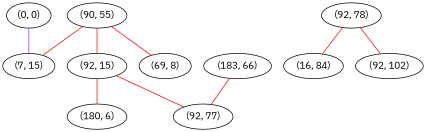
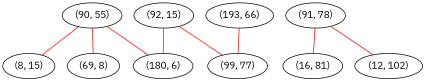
node "(0, 0)": removed
node "(92, 78)": label "(92, 78)" -> "(91, 78)"
edge "(90, 55)" -- "(92, 15)": now "(90, 55)" -- "(180, 6)"
node "(7, 15)": label "(7, 15)" -> "(8, 15)"
node "(183, 66)": label "(183, 66)" -> "(193, 66)"
node "(16, 84)": label "(16, 84)" -> "(16, 81)"
node "(92, 102)": label "(92, 102)" -> "(12, 102)"
node "(92, 77)": label "(92, 77)" -> "(99, 77)"
